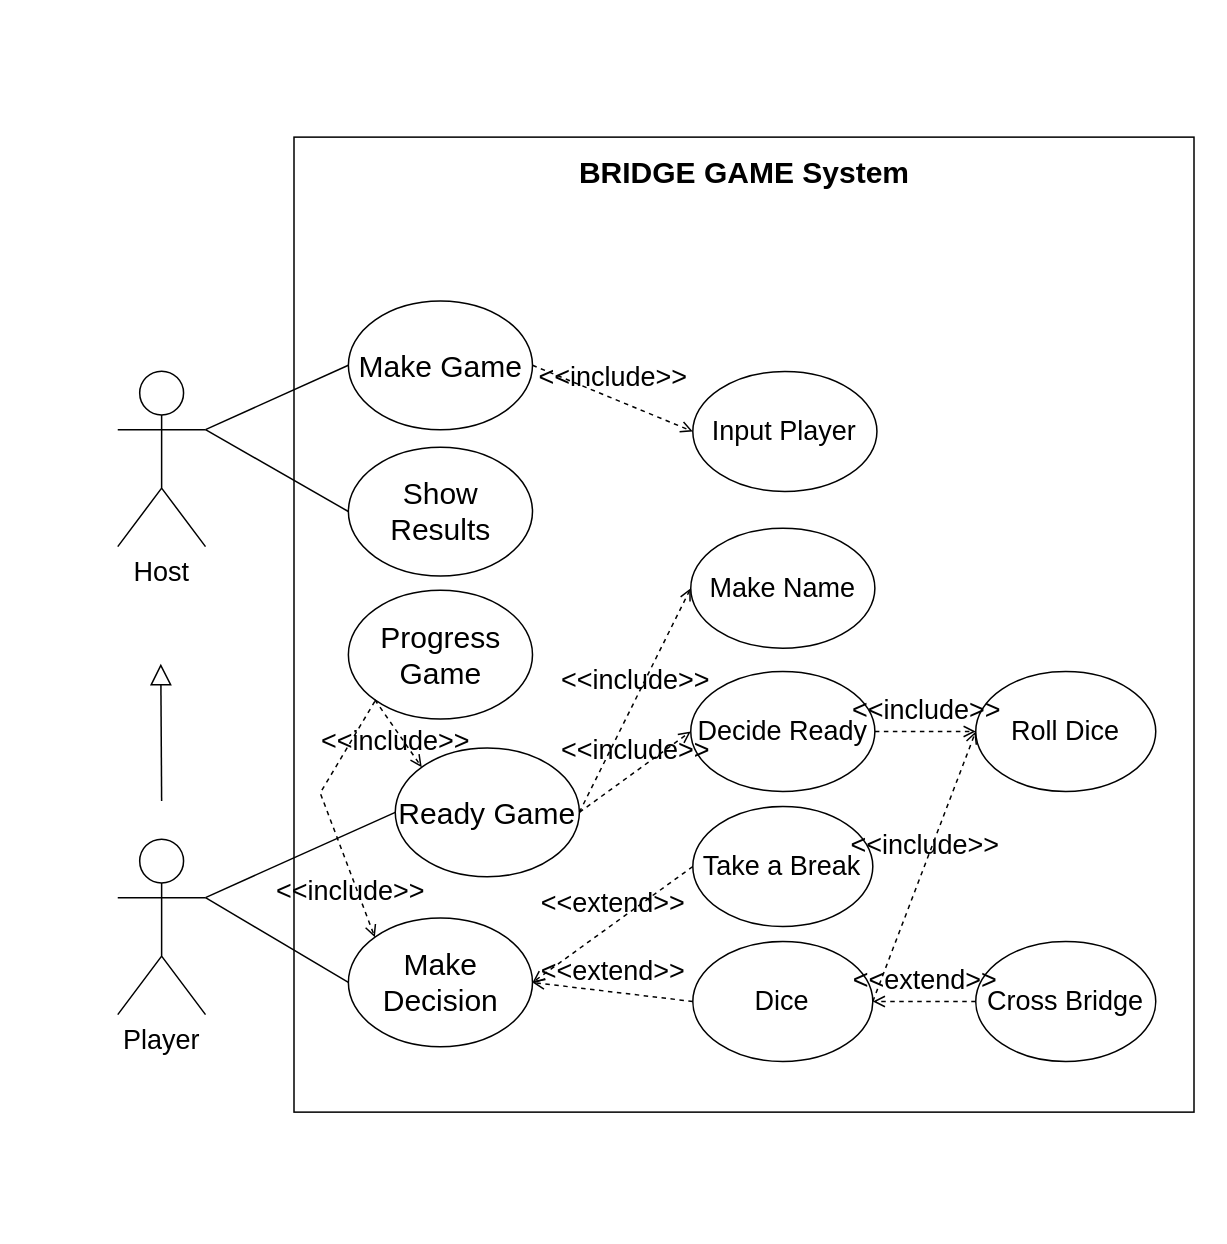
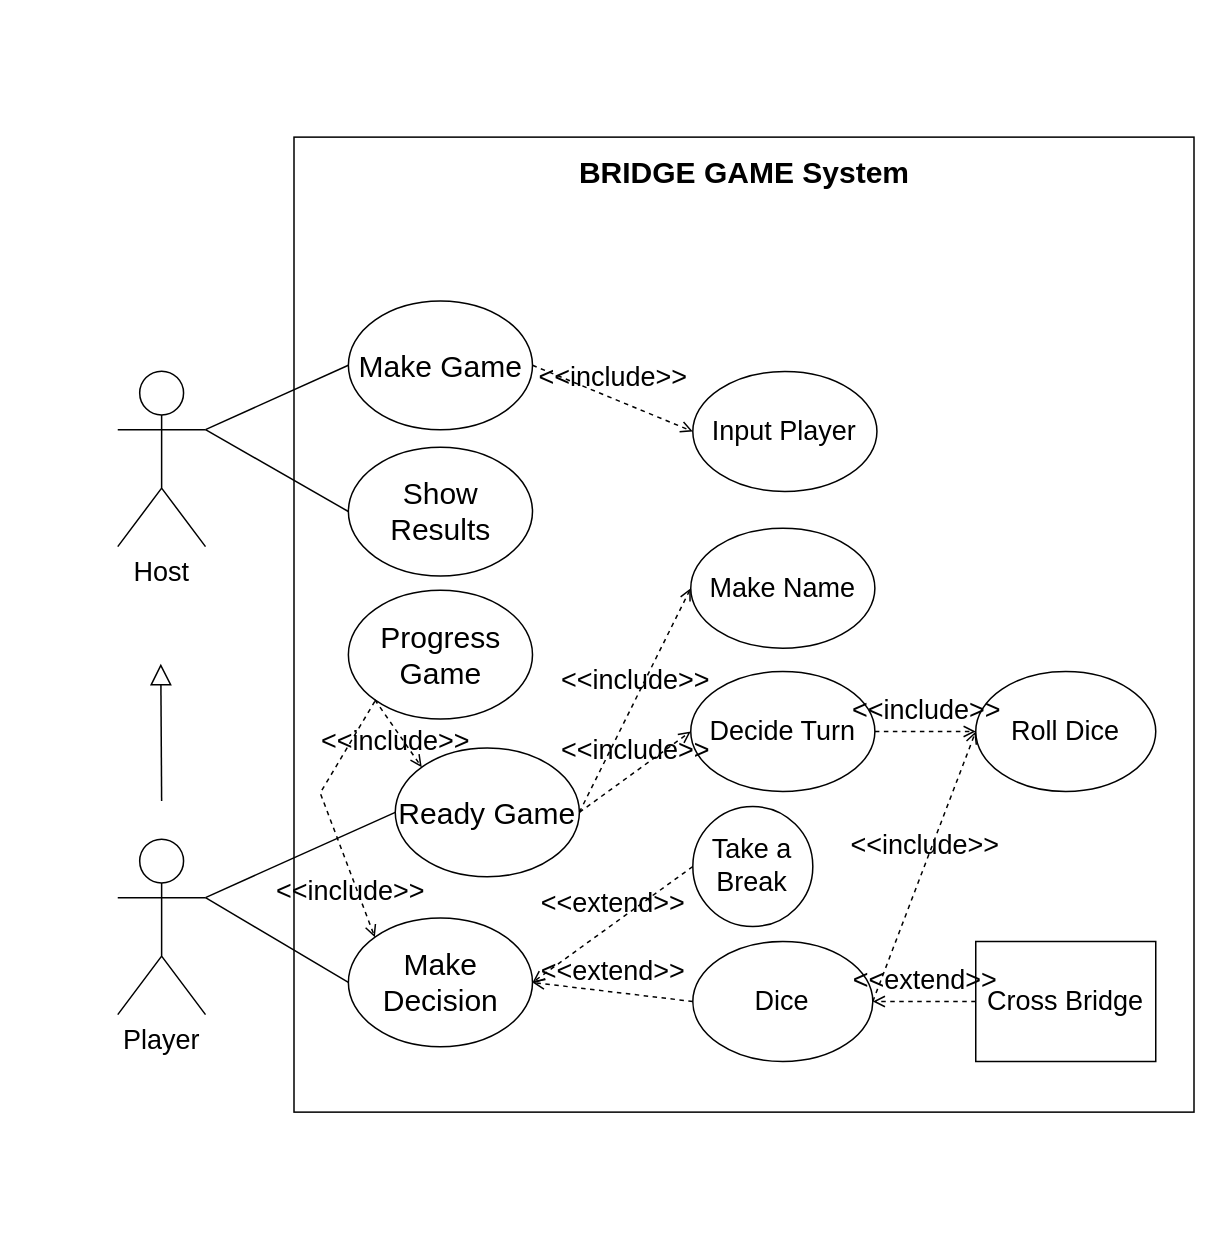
node "Decide Ready": label "Decide Ready" -> "Decide Turn"
node "Take a Break": size 180x120 -> 120x120
node "Cross Bridge": shape ellipse -> rectangle
